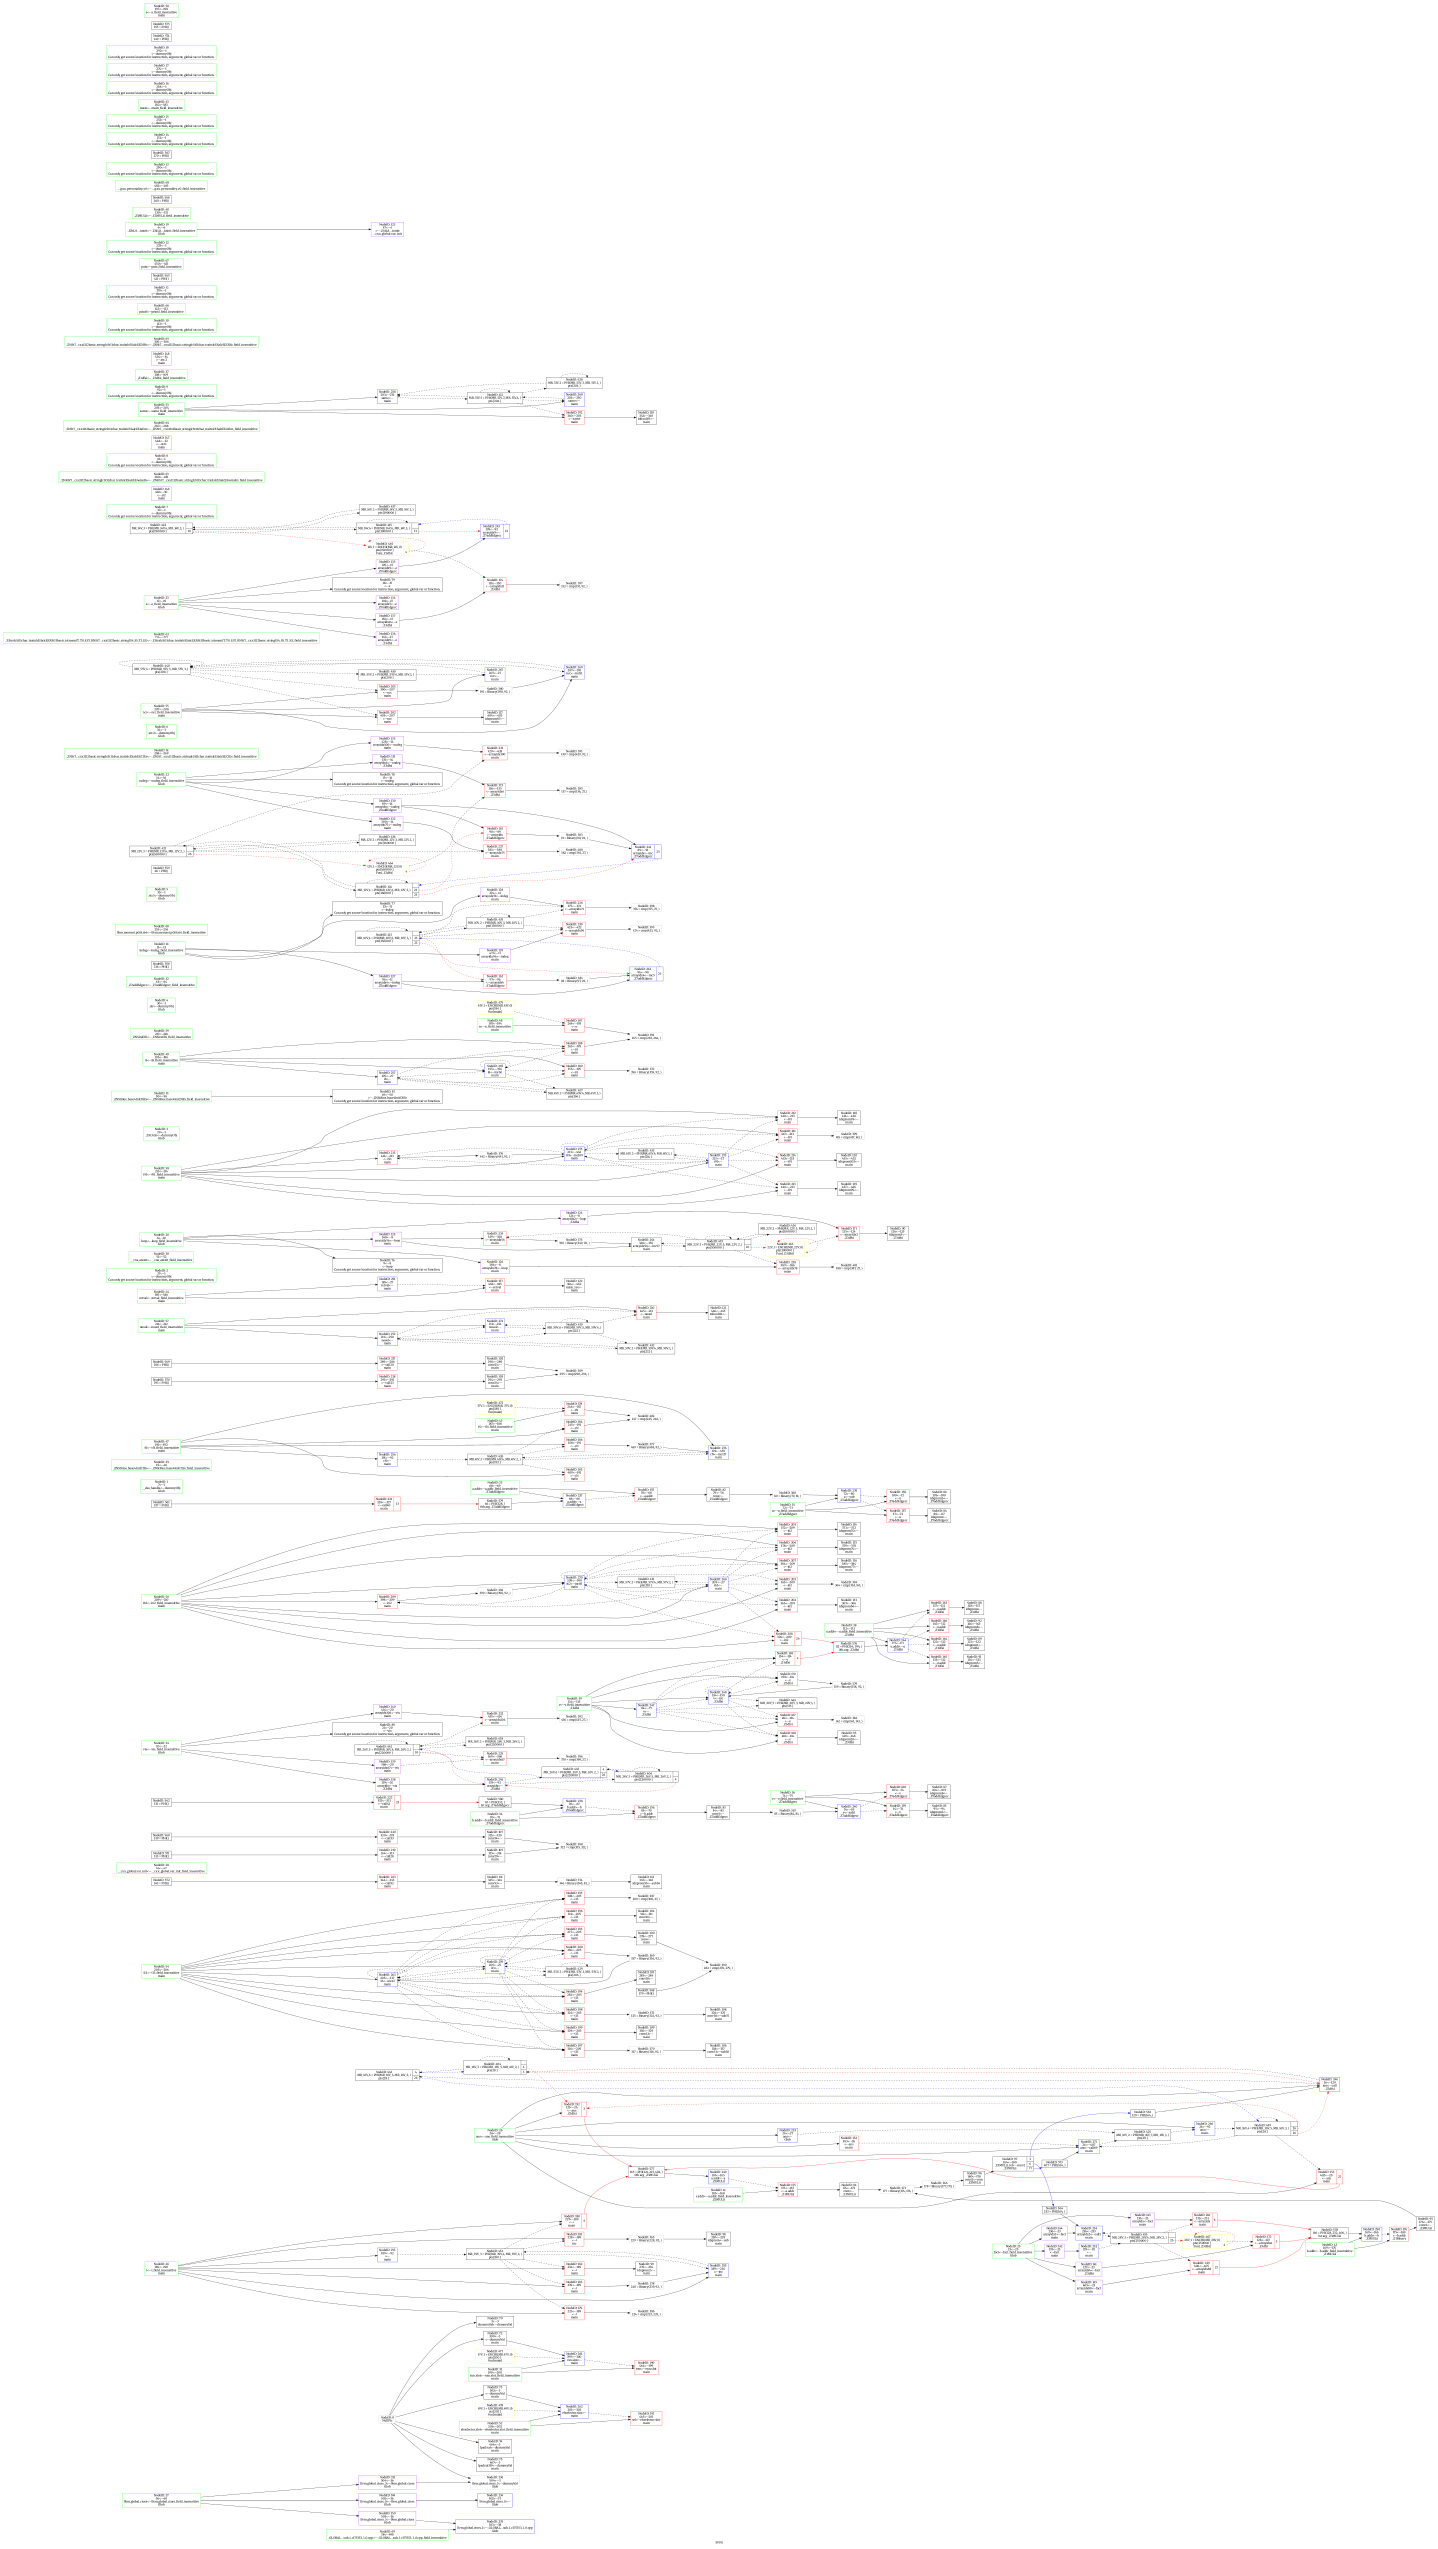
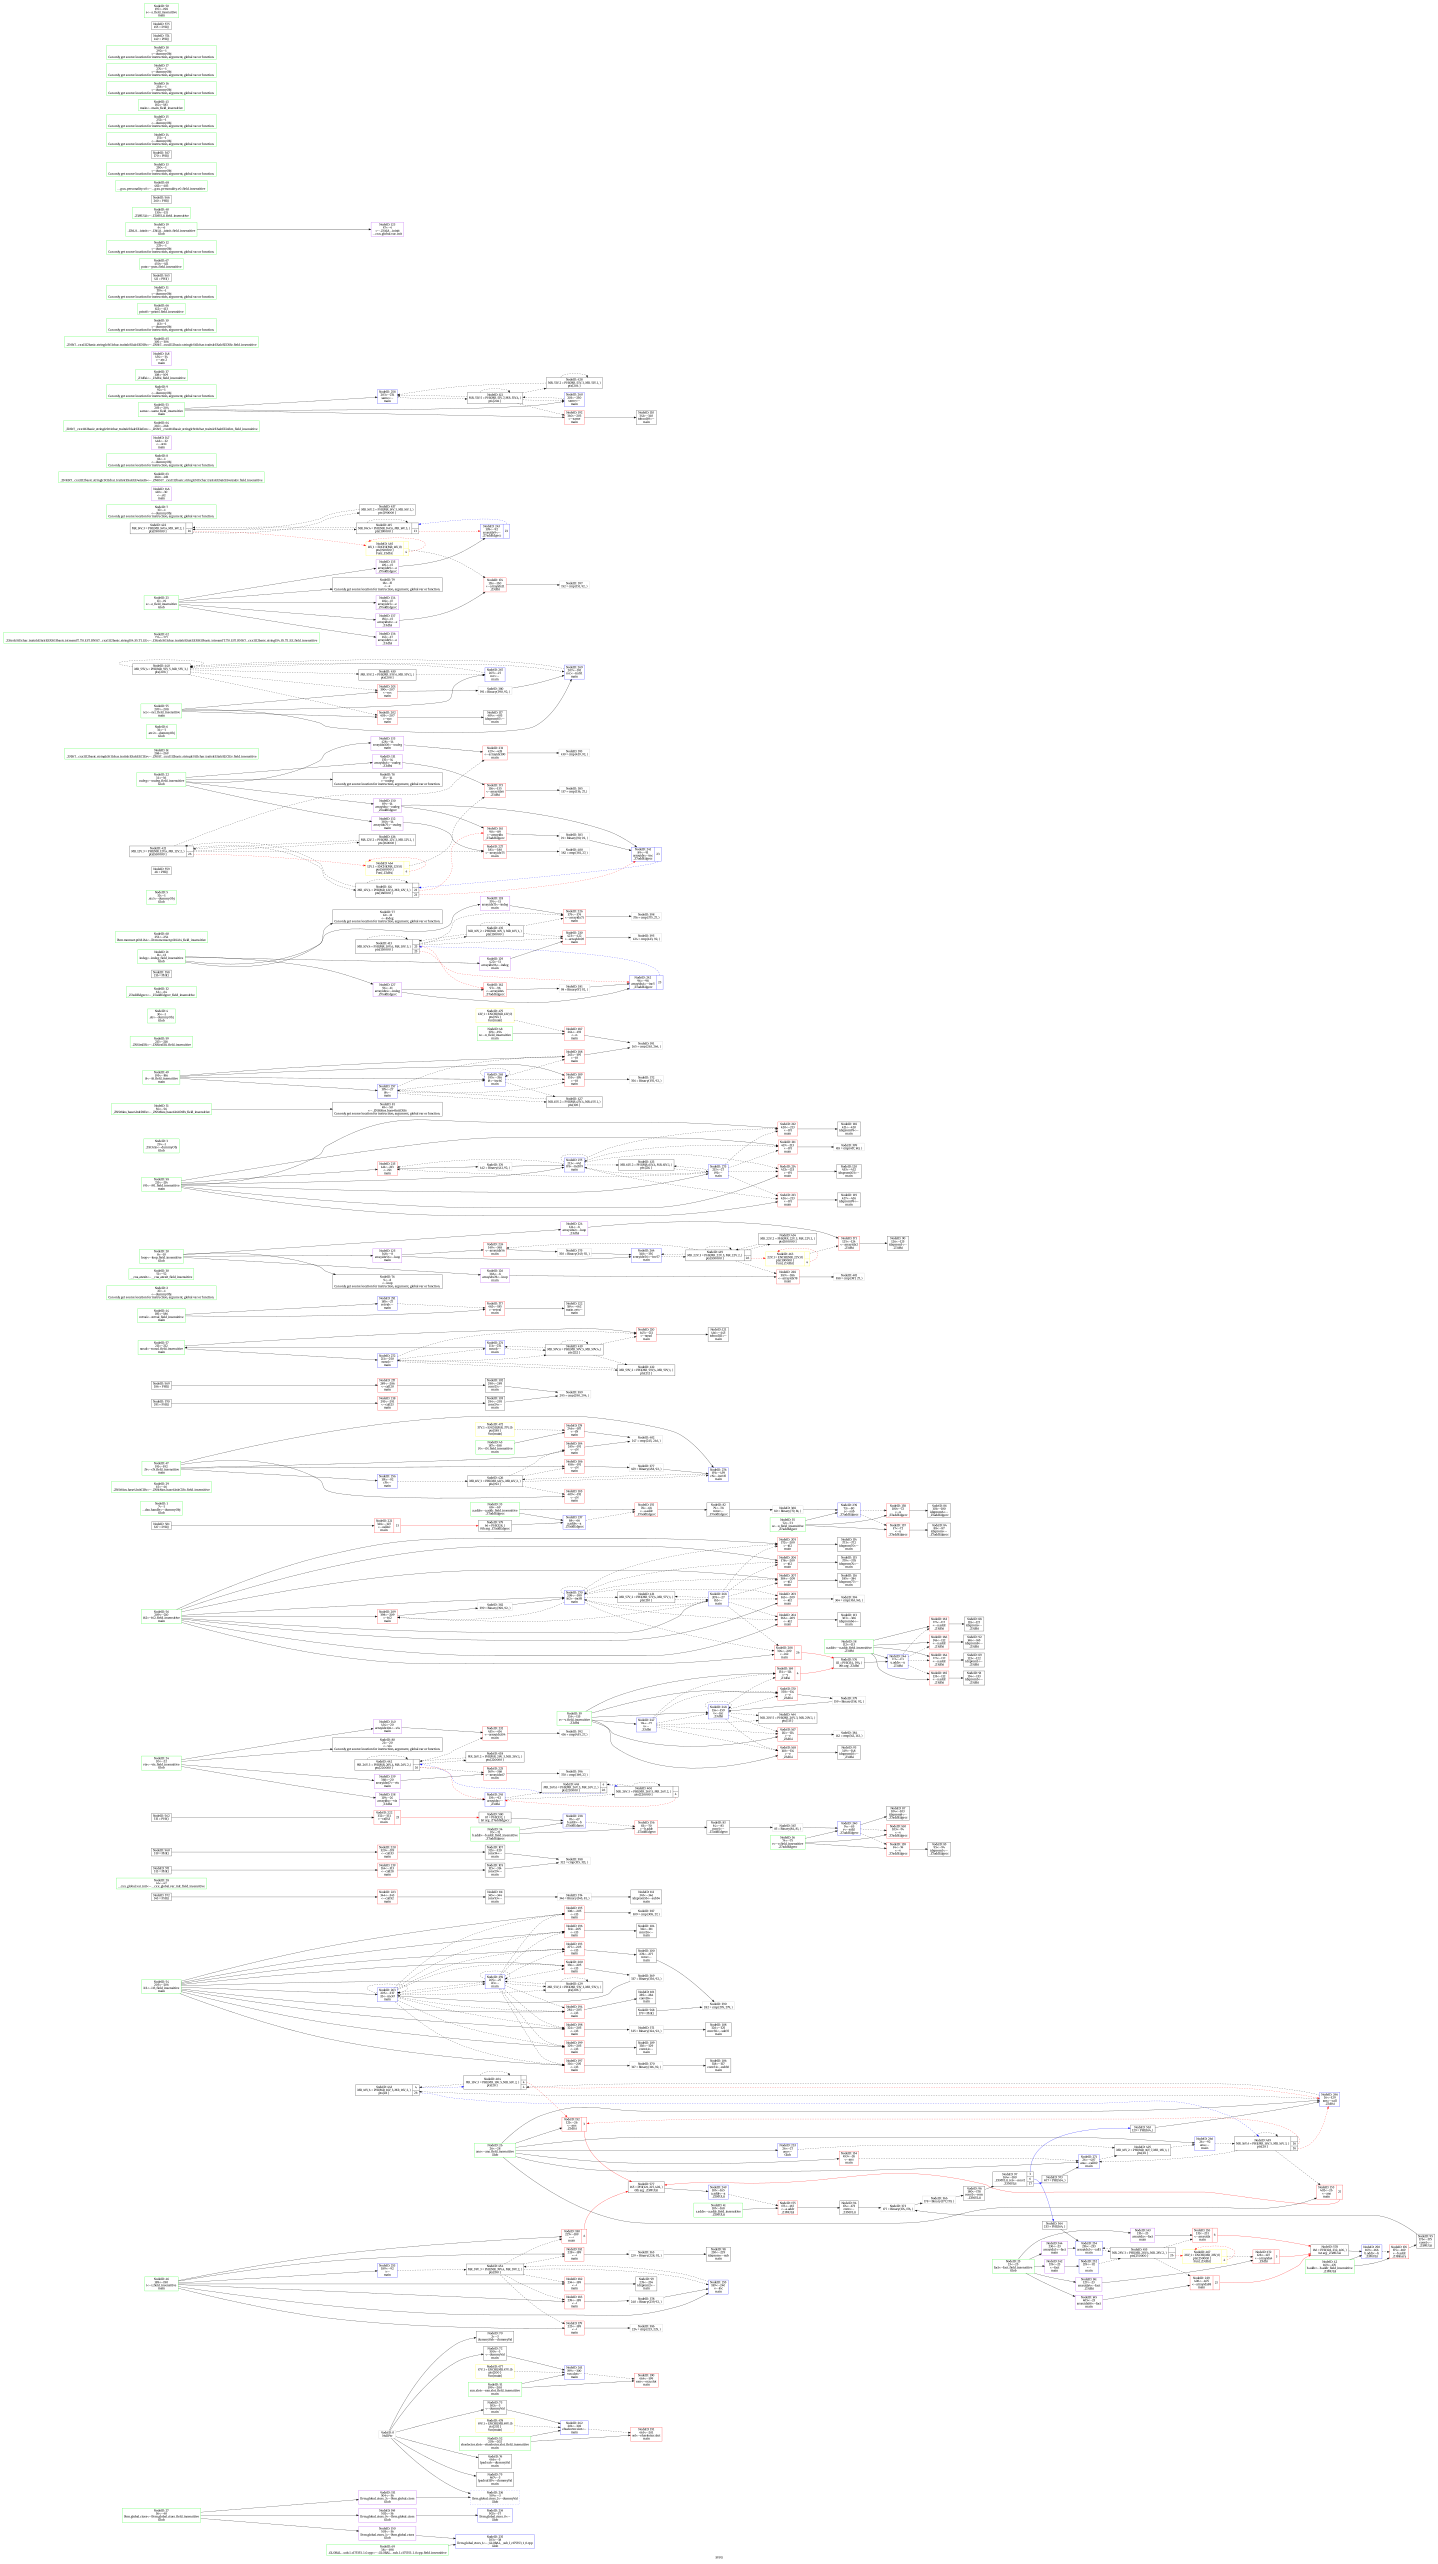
edge "NodeID: 57" -> "NodeID: 274": reversed
edge "NodeID: 139" -> "NodeID: 225": style dashed -> solid
edge "NodeID: 160" -> "NodeID: 87": now "NodeID: 240" -> "NodeID: 87"
node "NodeID: 181": text "inc" -> "main"
